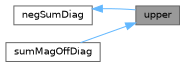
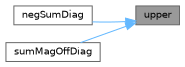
edge "upper" -> "negSumDiag": reversed
